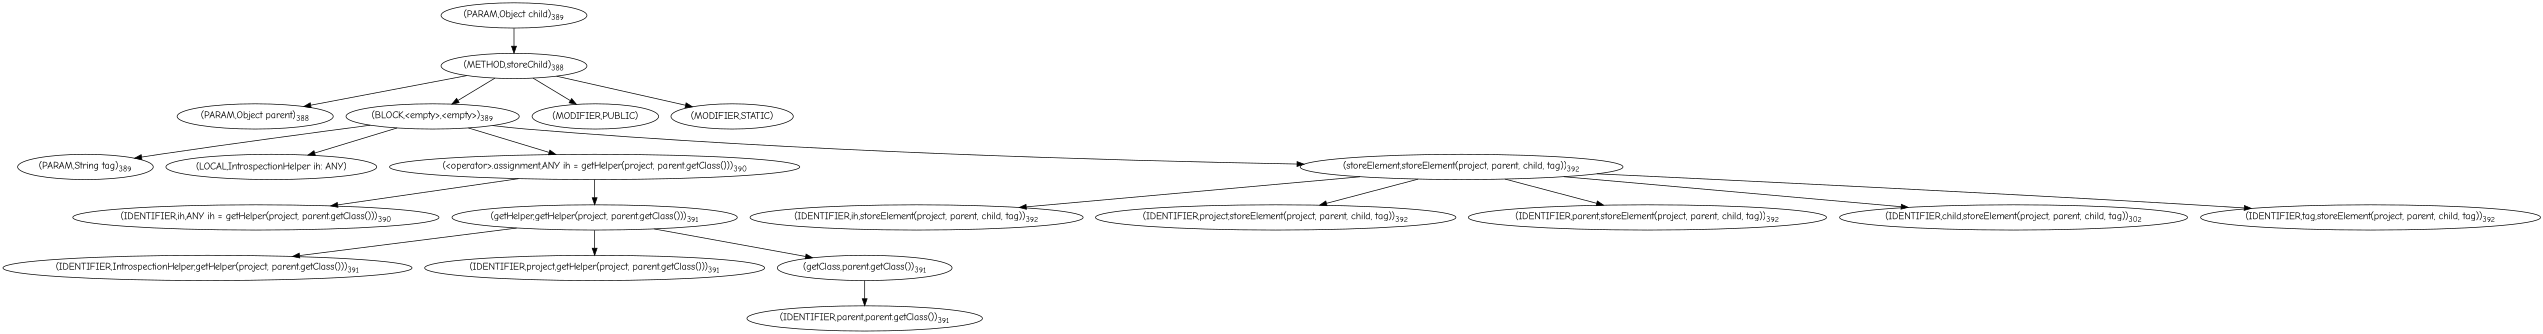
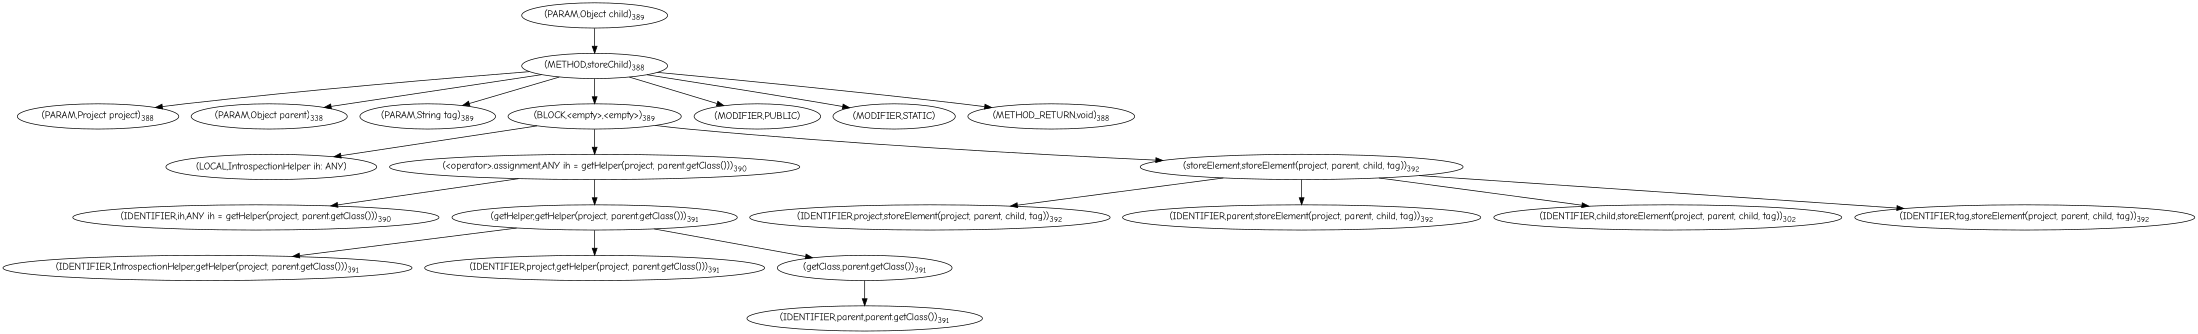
node "(PARAM,Object parent)": text "388" -> "338"
node "(PARAM,Project project)": added
node "(METHOD_RETURN,void)": added
edge "(BLOCK,<empty>,<empty>)" -> "(PARAM,String tag)": now "(METHOD,storeChild)" -> "(PARAM,String tag)"
node "(IDENTIFIER,ih,storeElement(project, parent, child, tag))": removed
